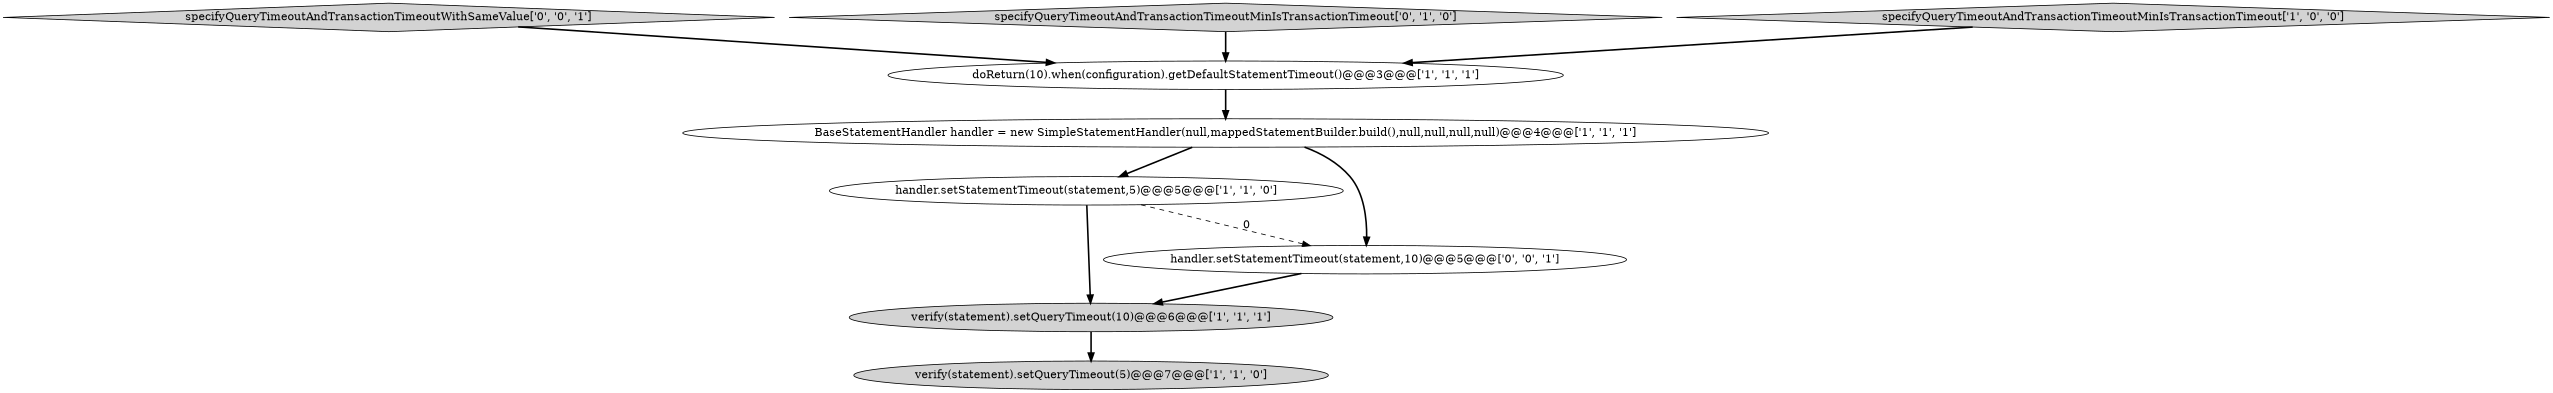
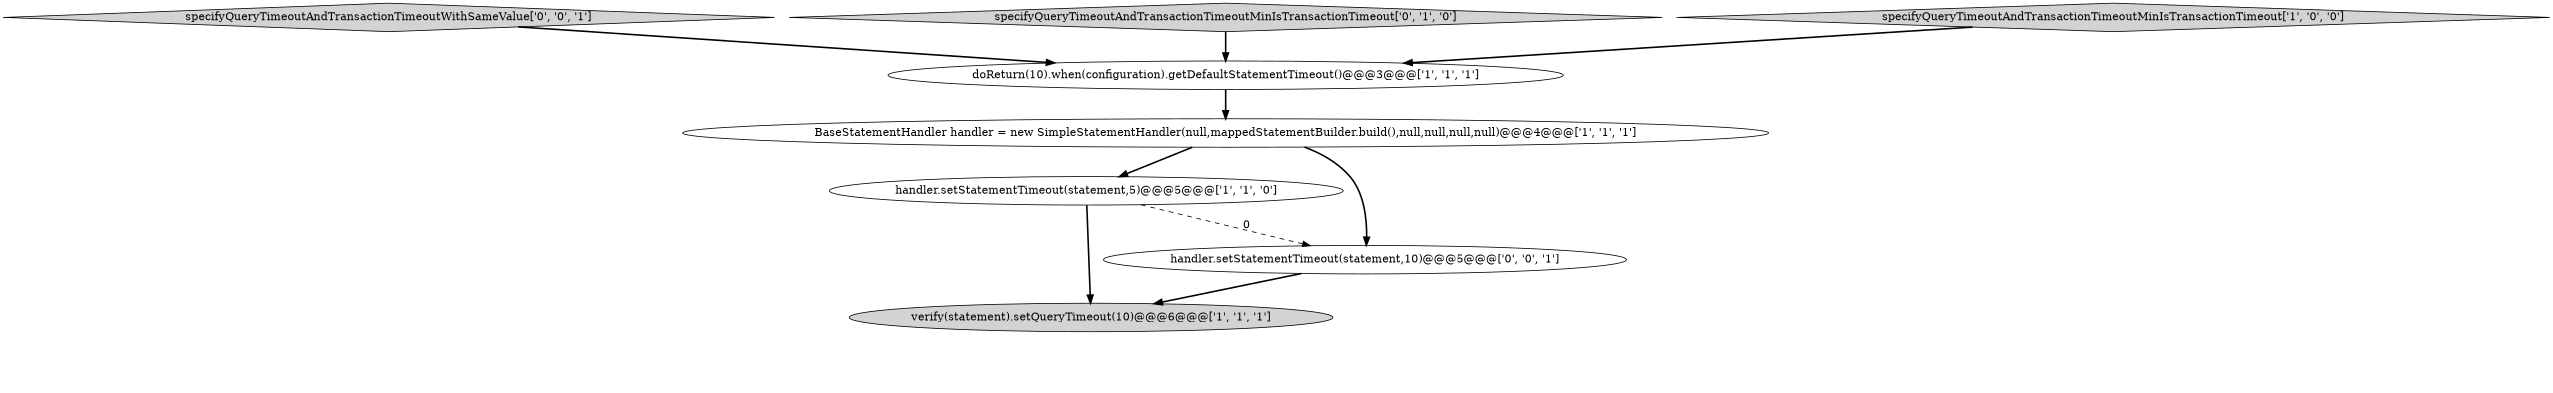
node "verify(statement).setQueryTimeout(5)@@@7@@@['1', '1', '0']": removed
